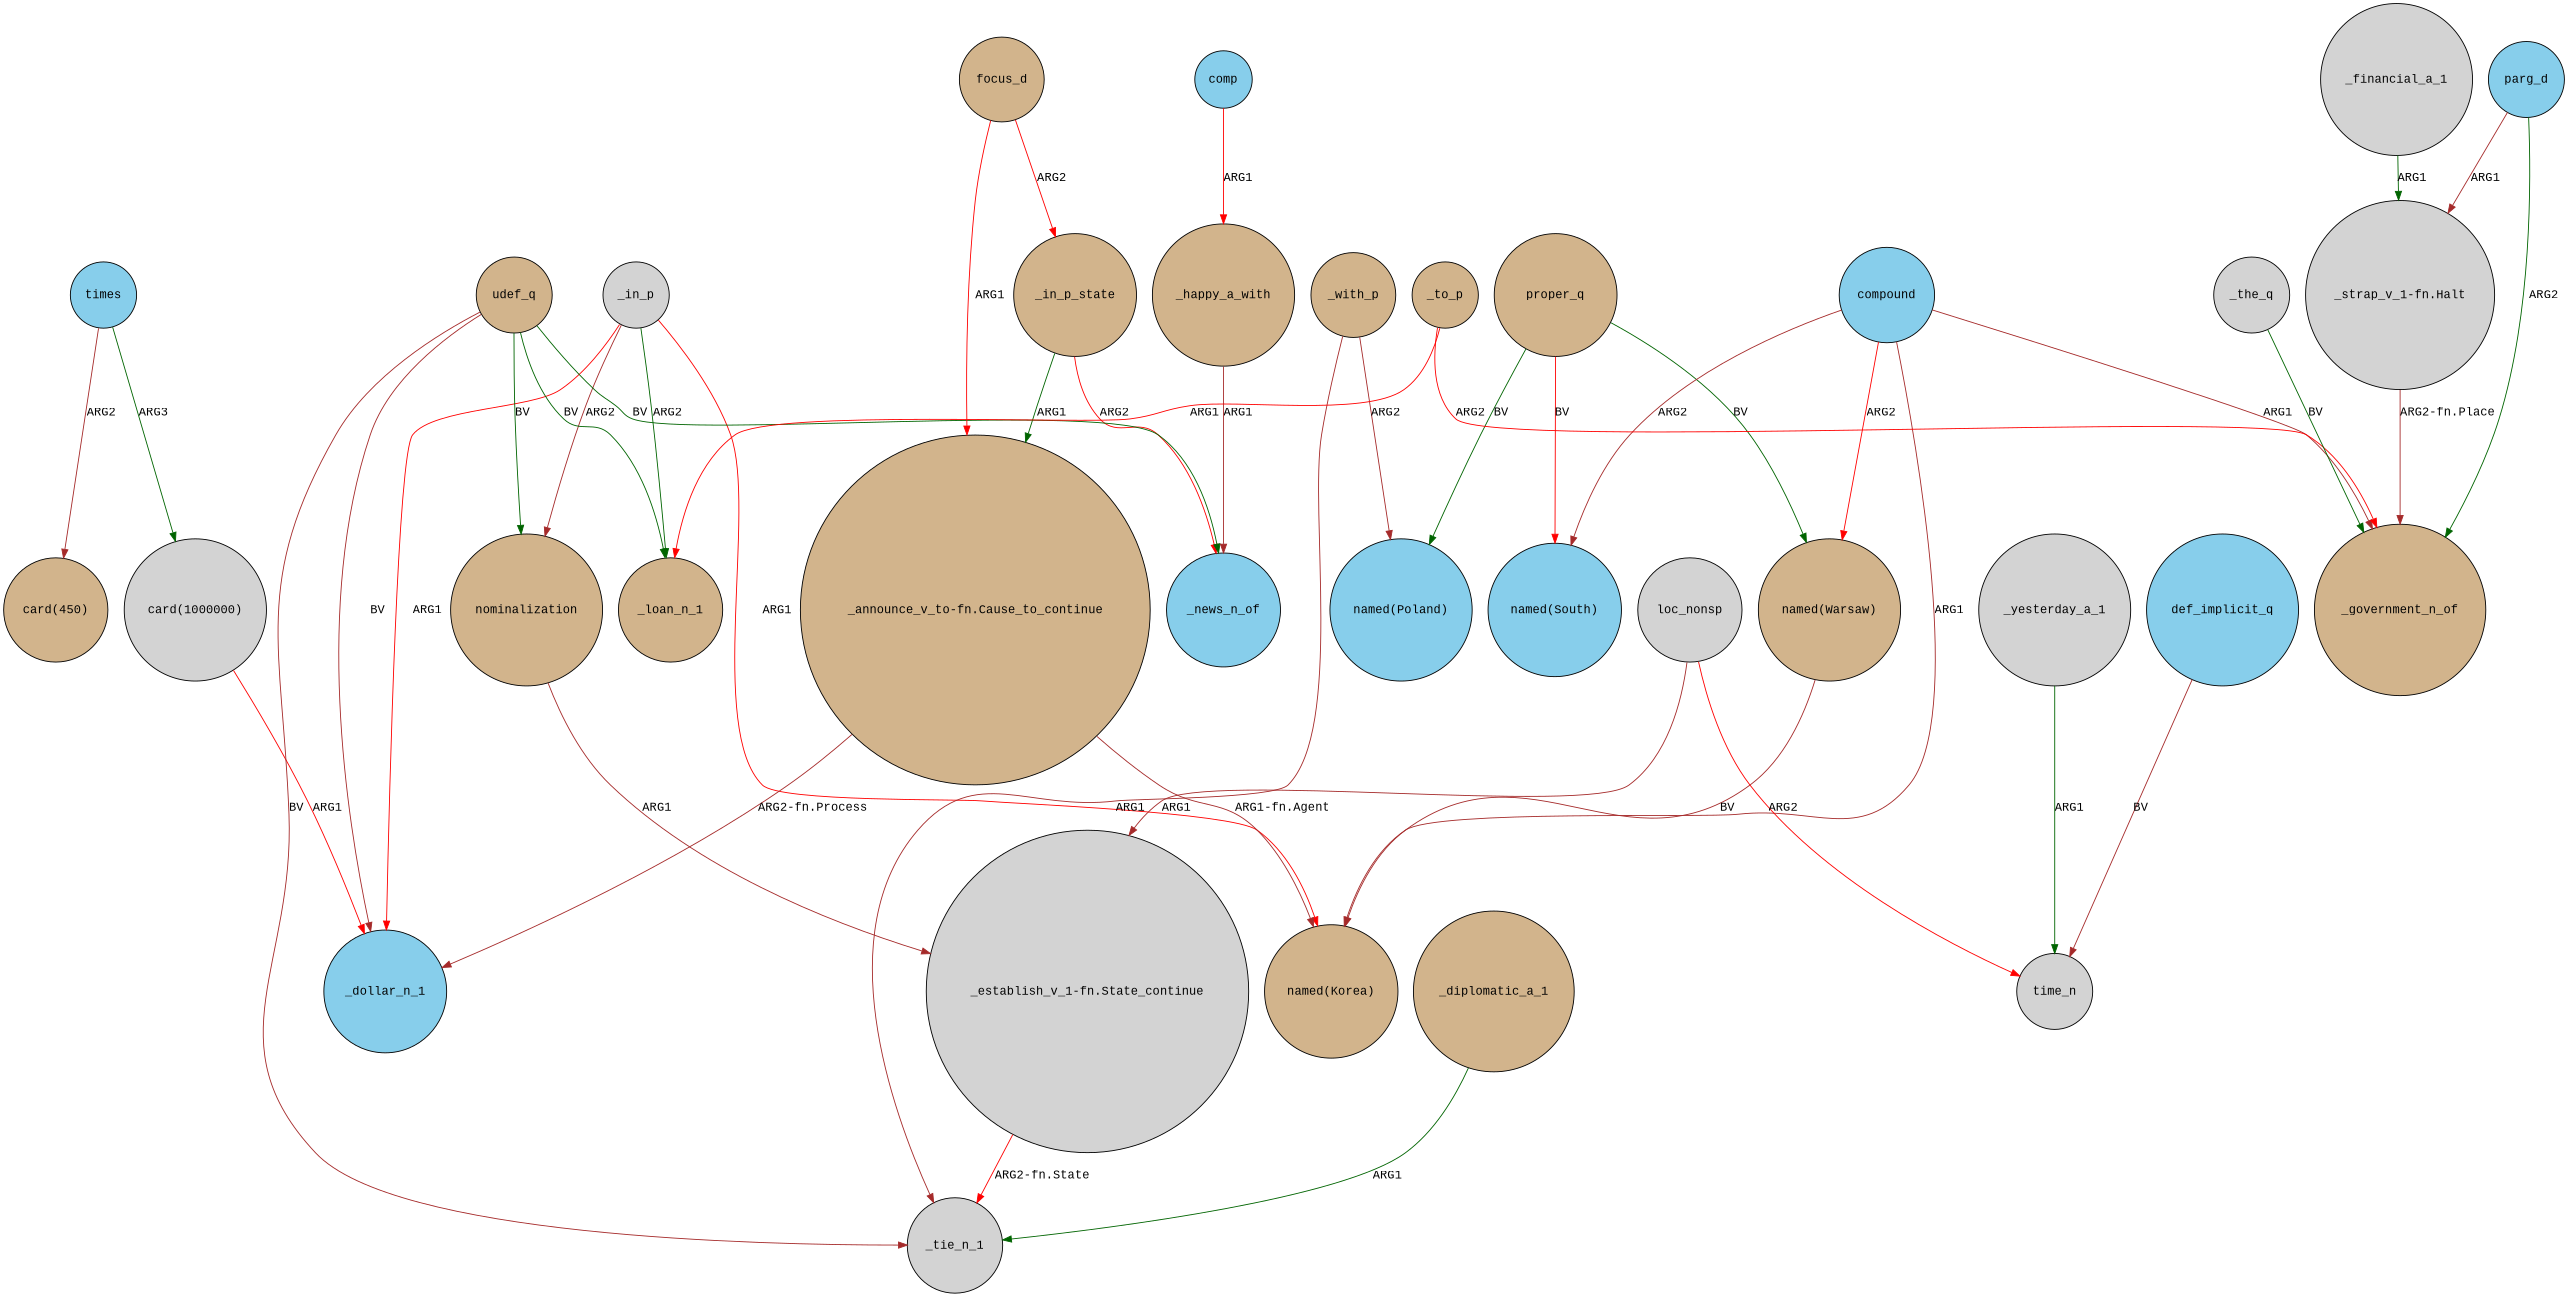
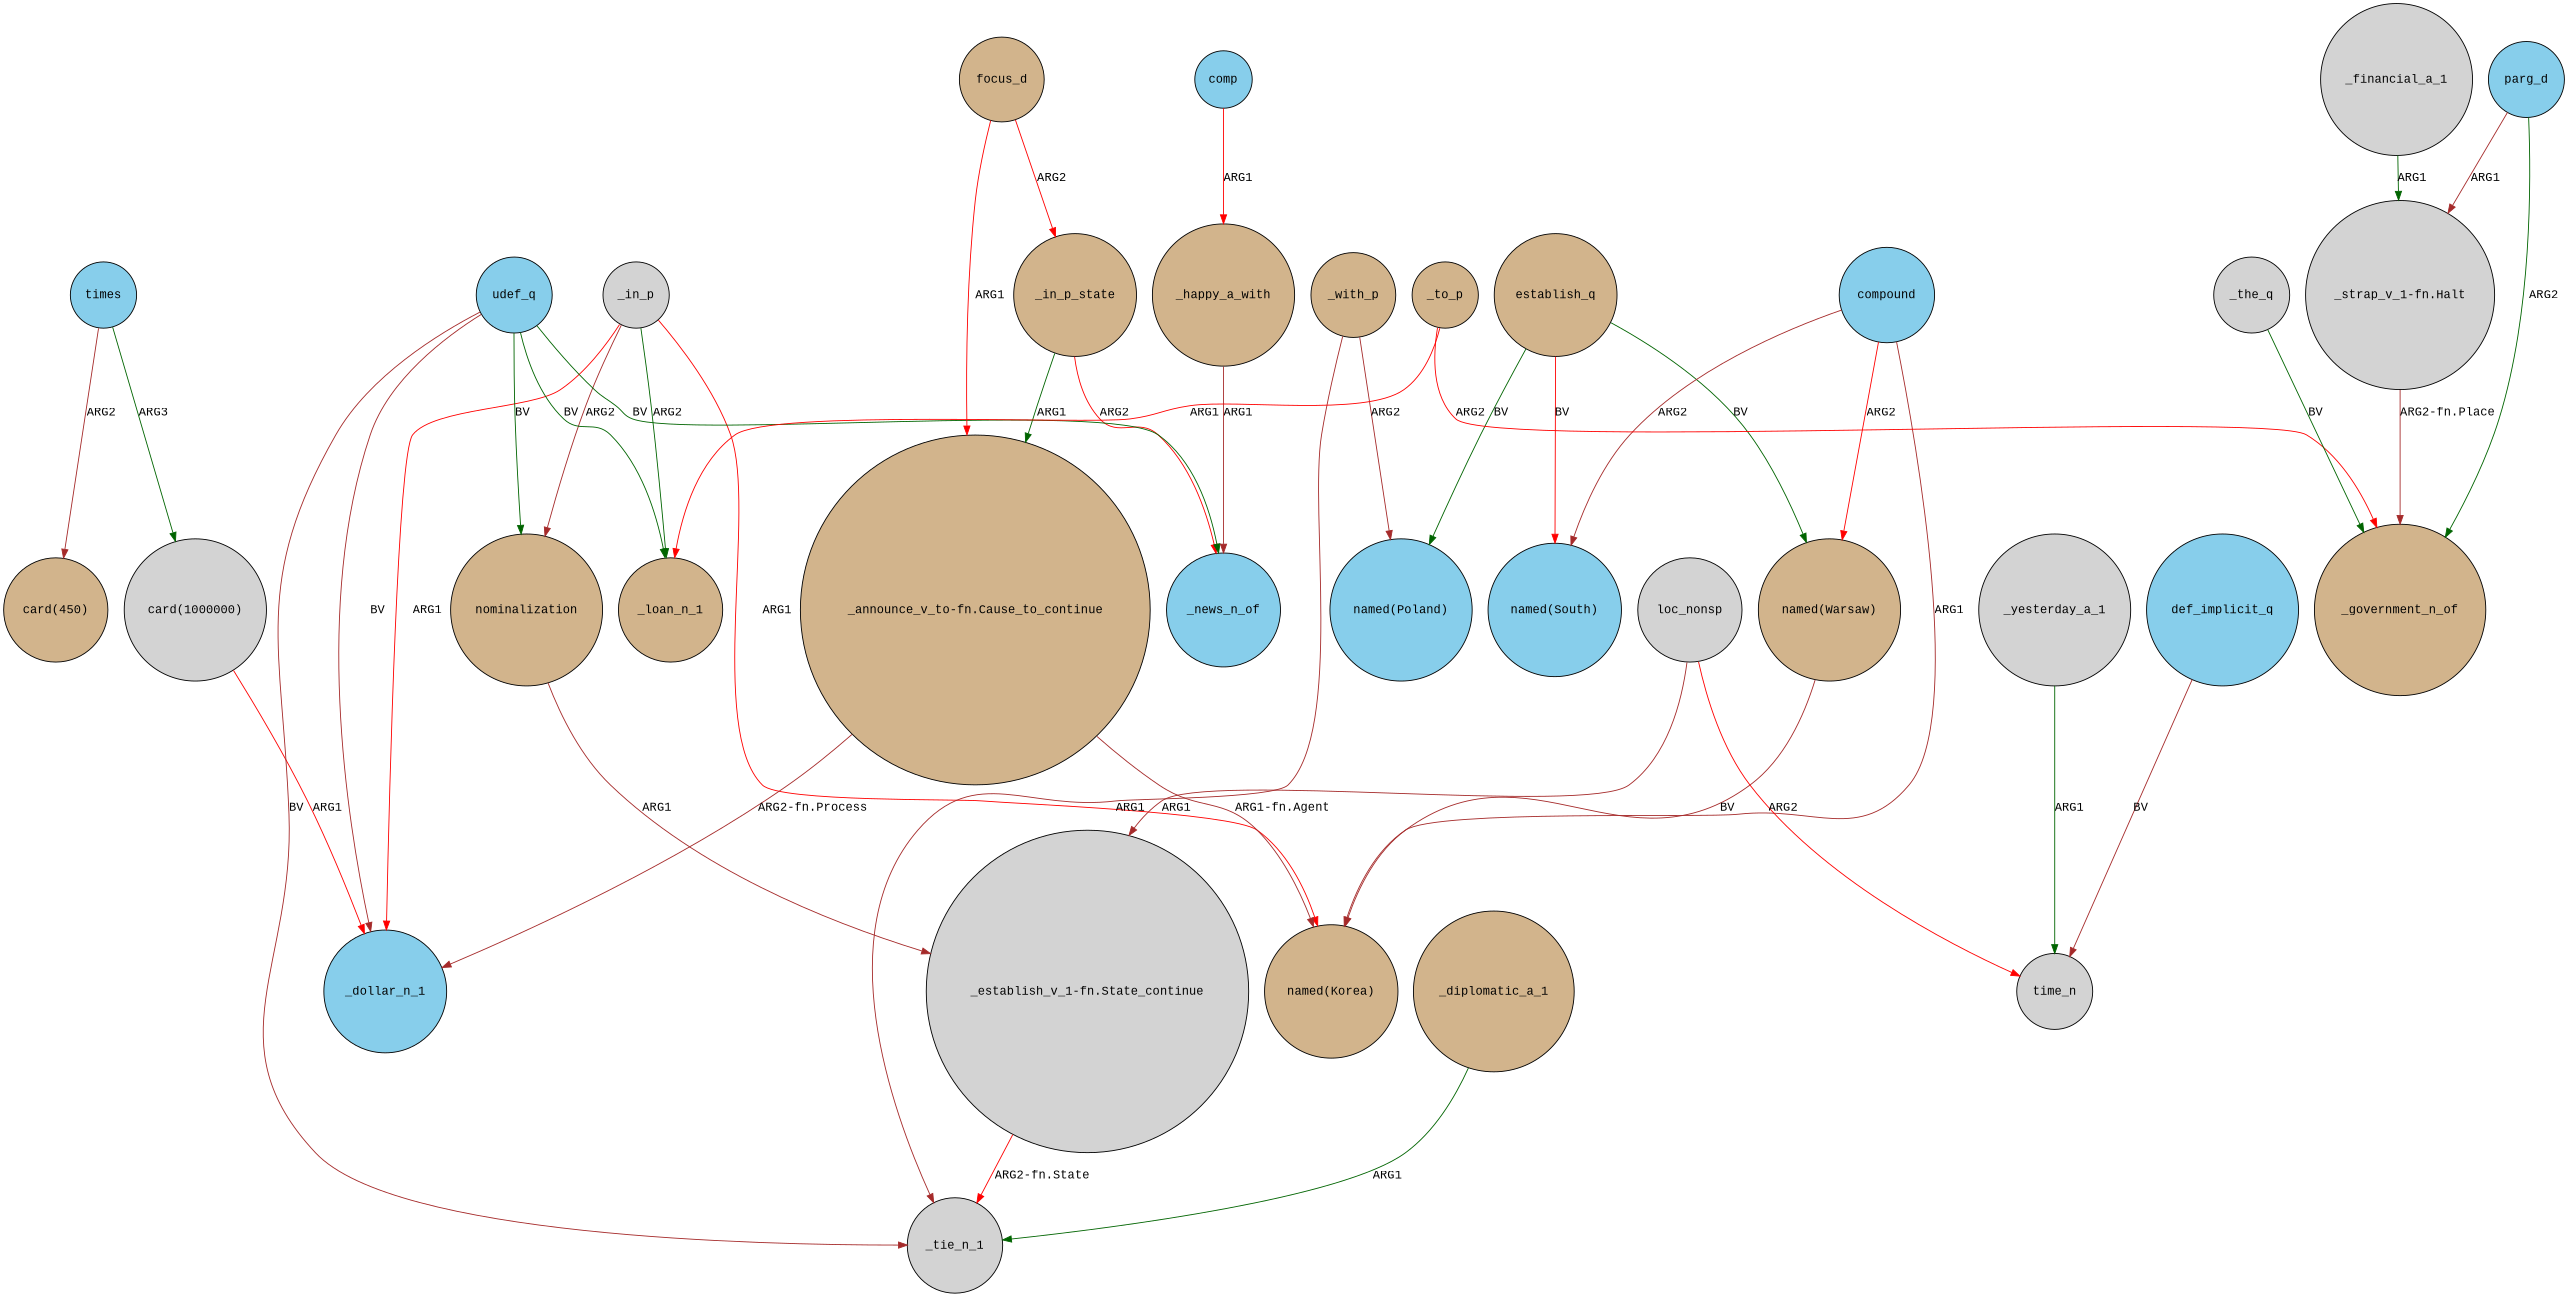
node "udef_q": fillcolor tan -> skyblue
node "proper_q": label "proper_q" -> "establish_q"
edge "compound" -> "_government_n_of": removed, label "ARG1"
